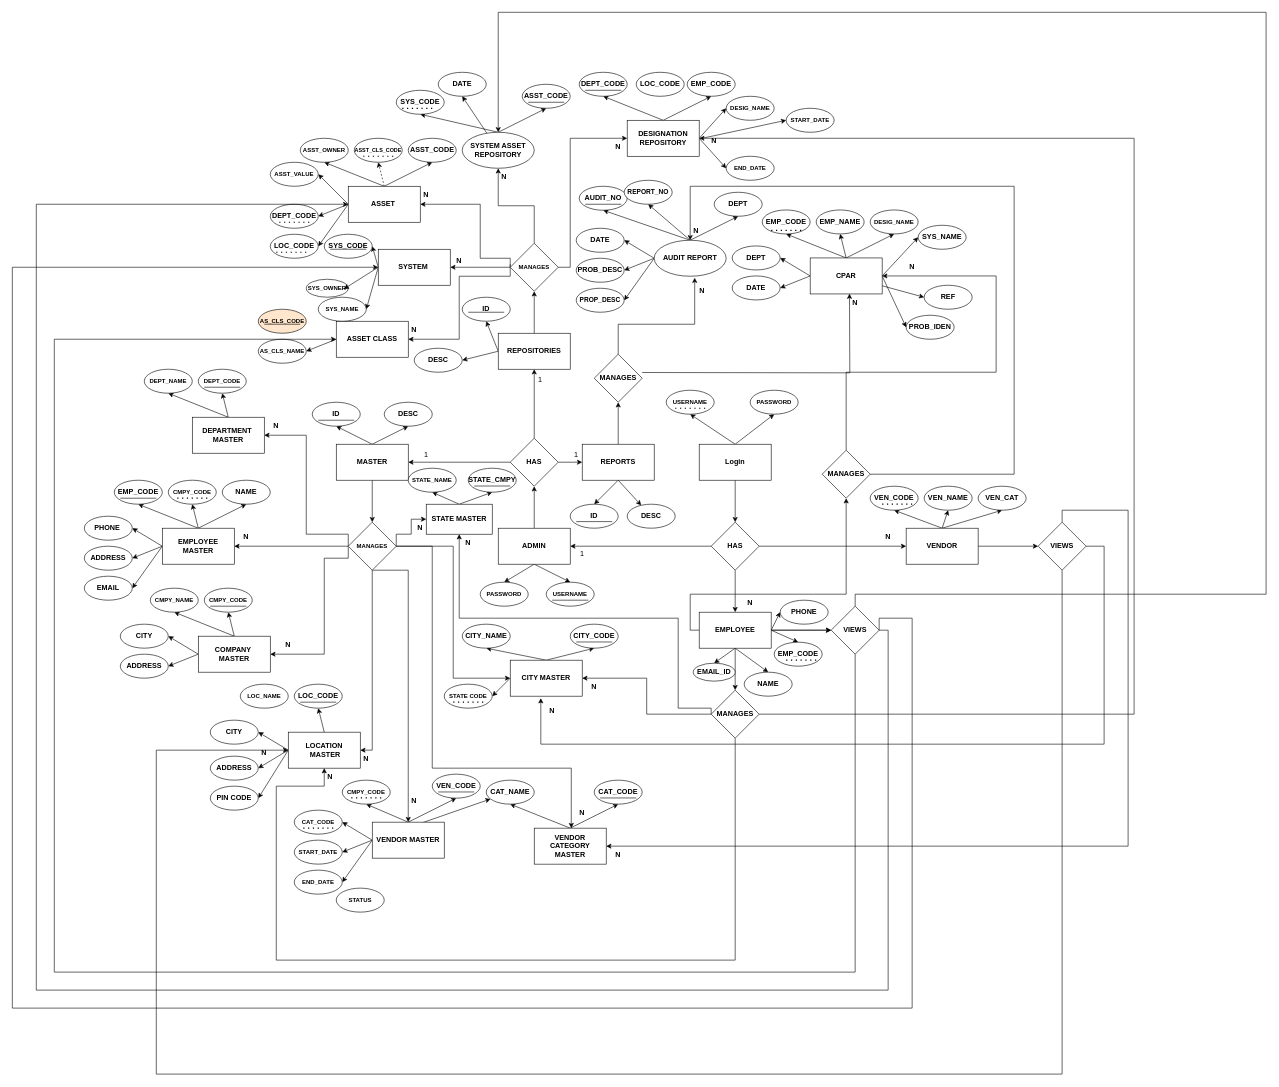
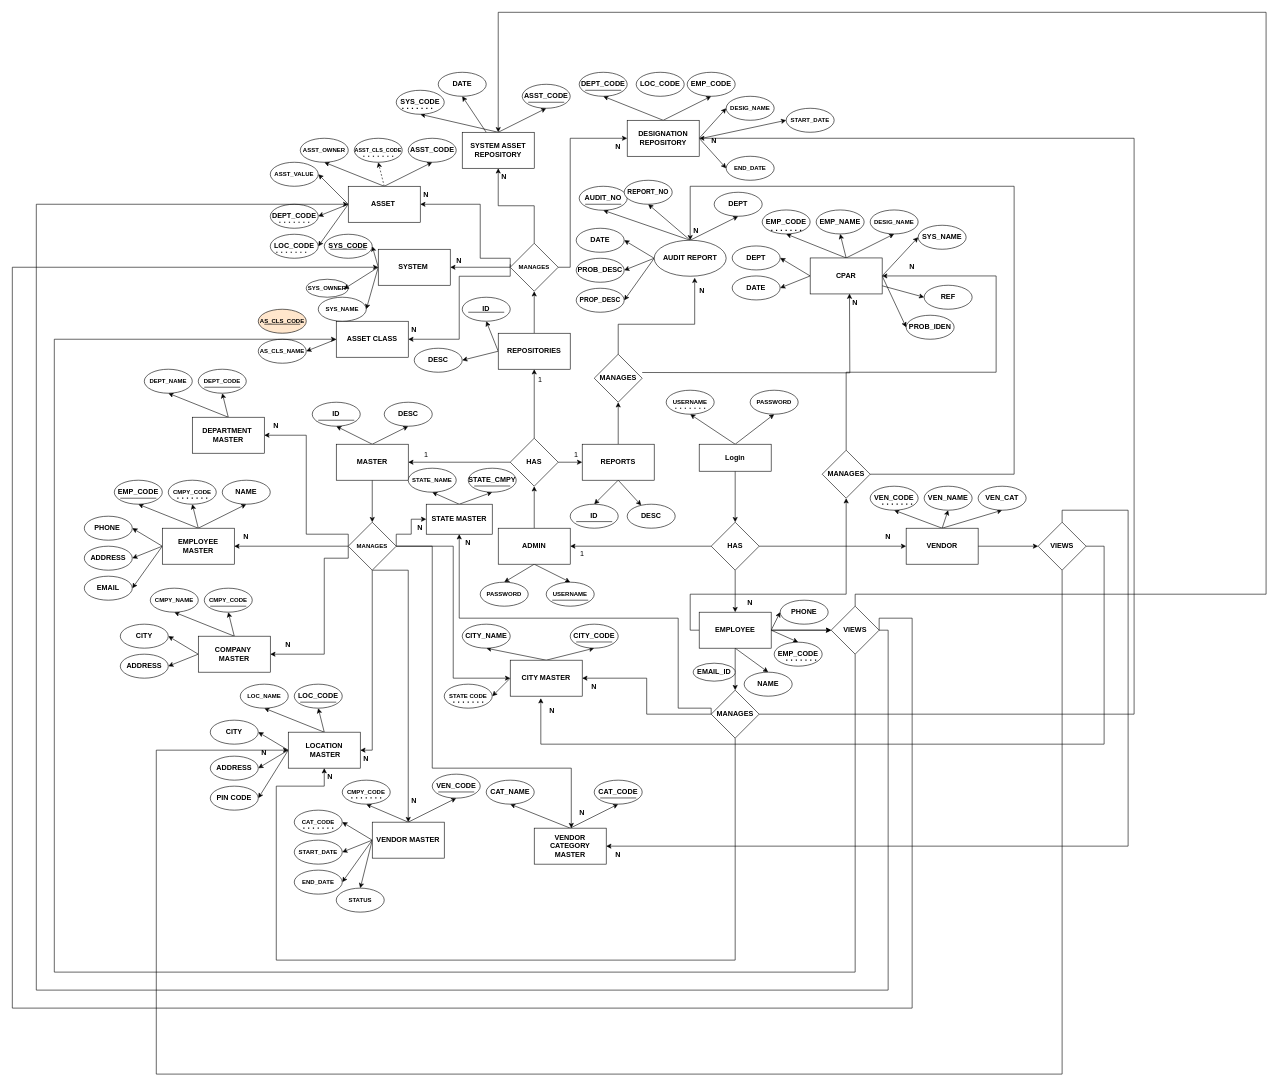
node "SYSTEM ASSET REPOSITORY": shape ellipse -> rectangle
node "Login": size 72x36 -> 72x27
edge "EMPLOYEE" -> "EMAIL_ID": removed
edge "LOCATION MASTER" -> "LOC_NAME": added
edge "VENDOR MASTER" -> "CAT_NAME": now "VENDOR MASTER" -> "STATUS"
